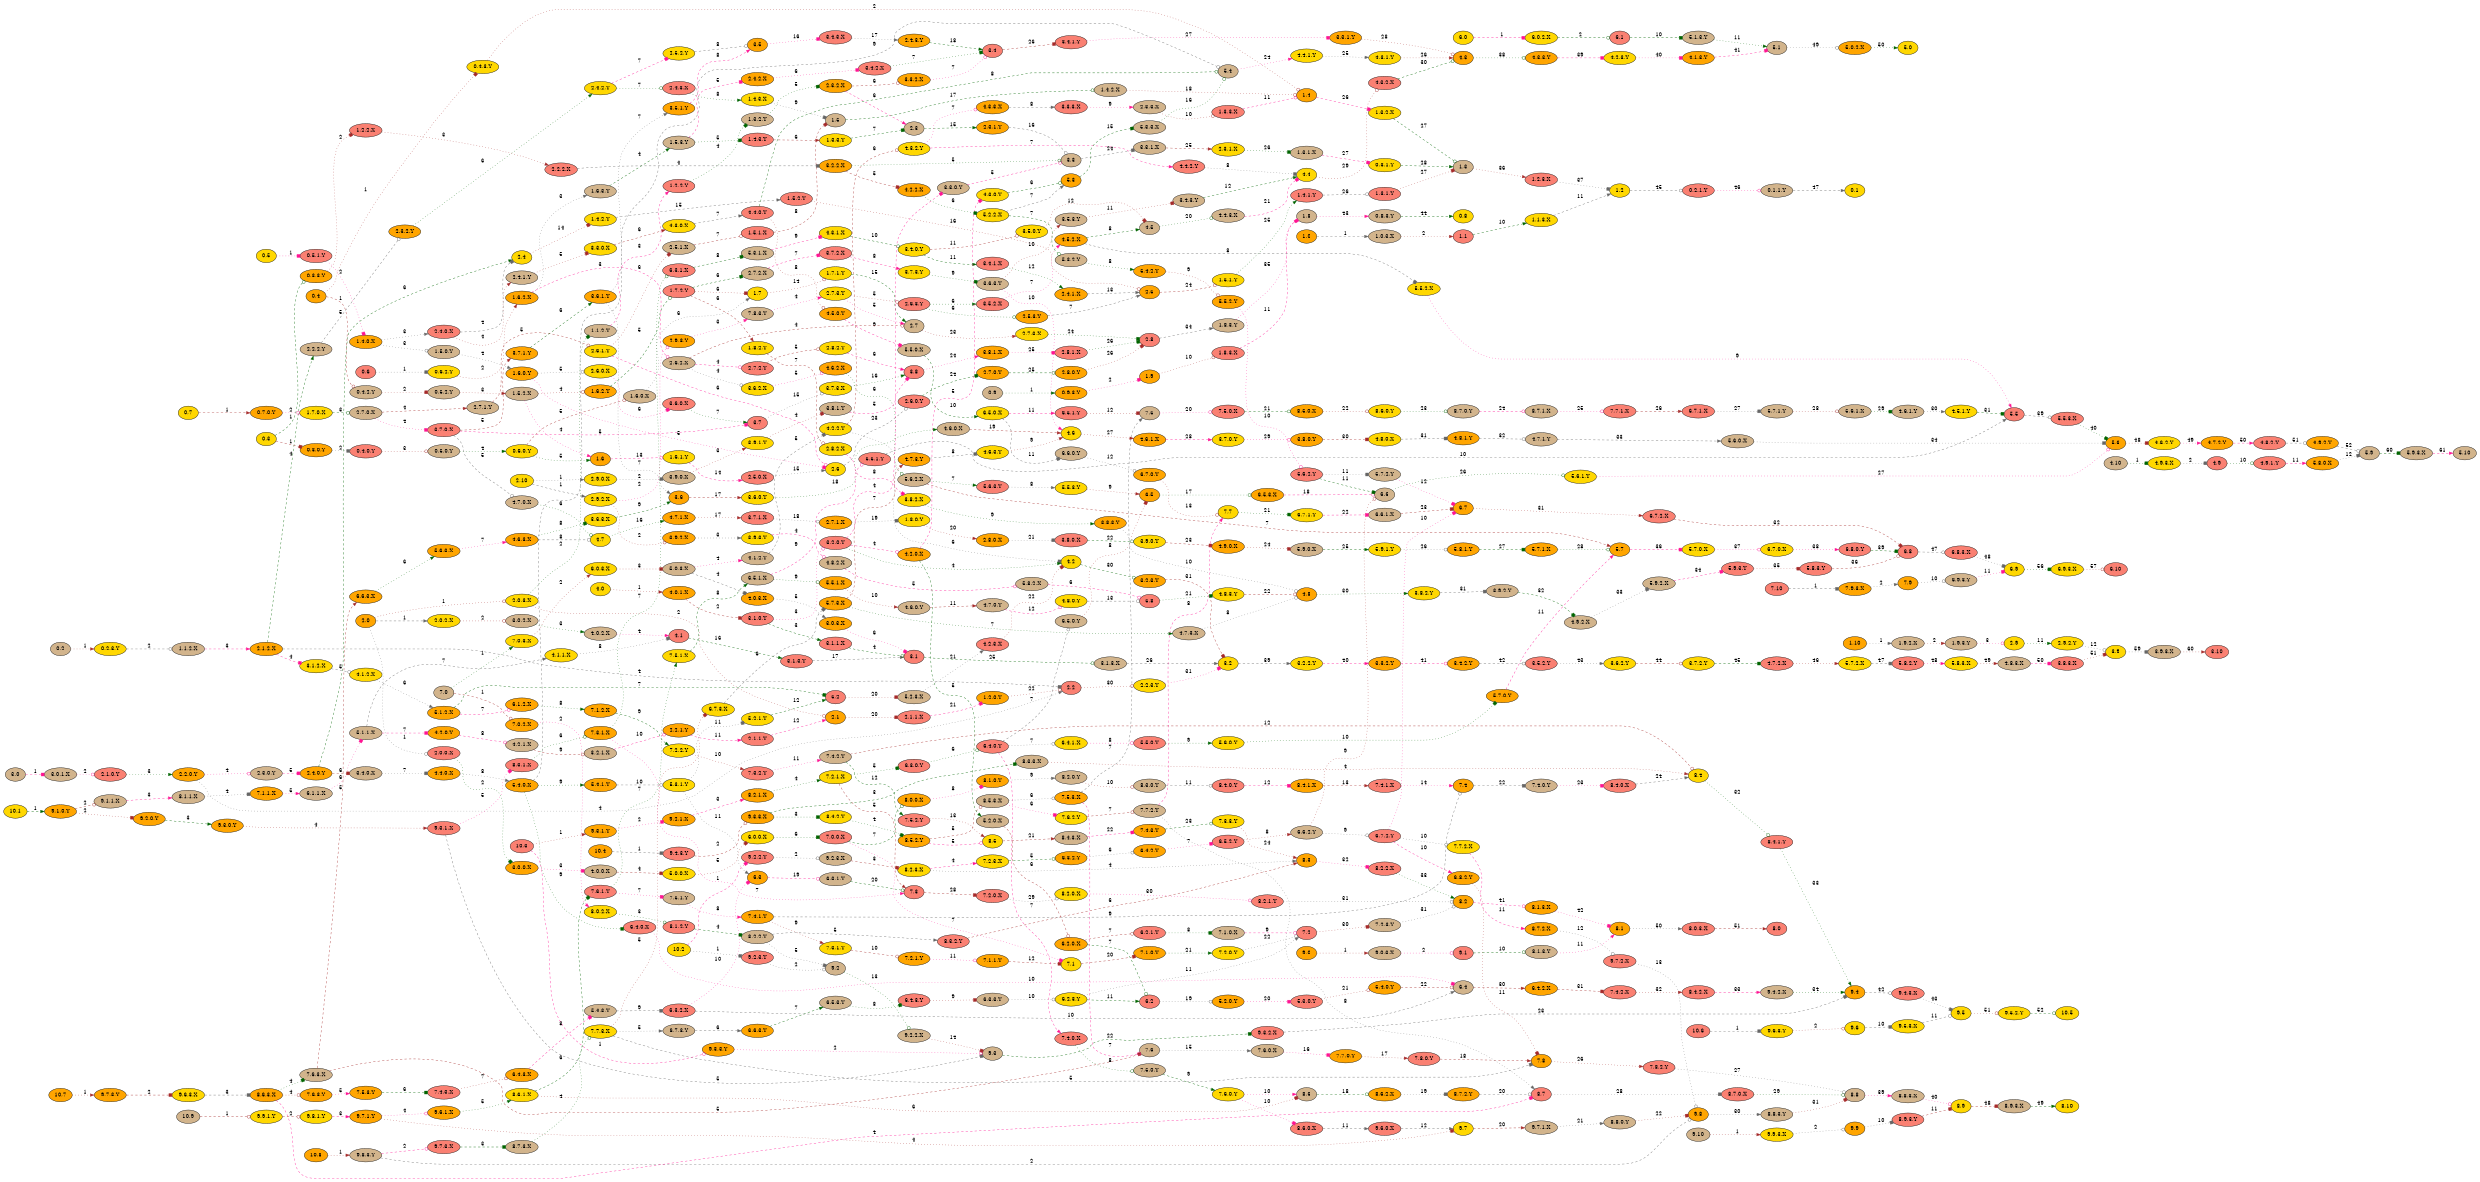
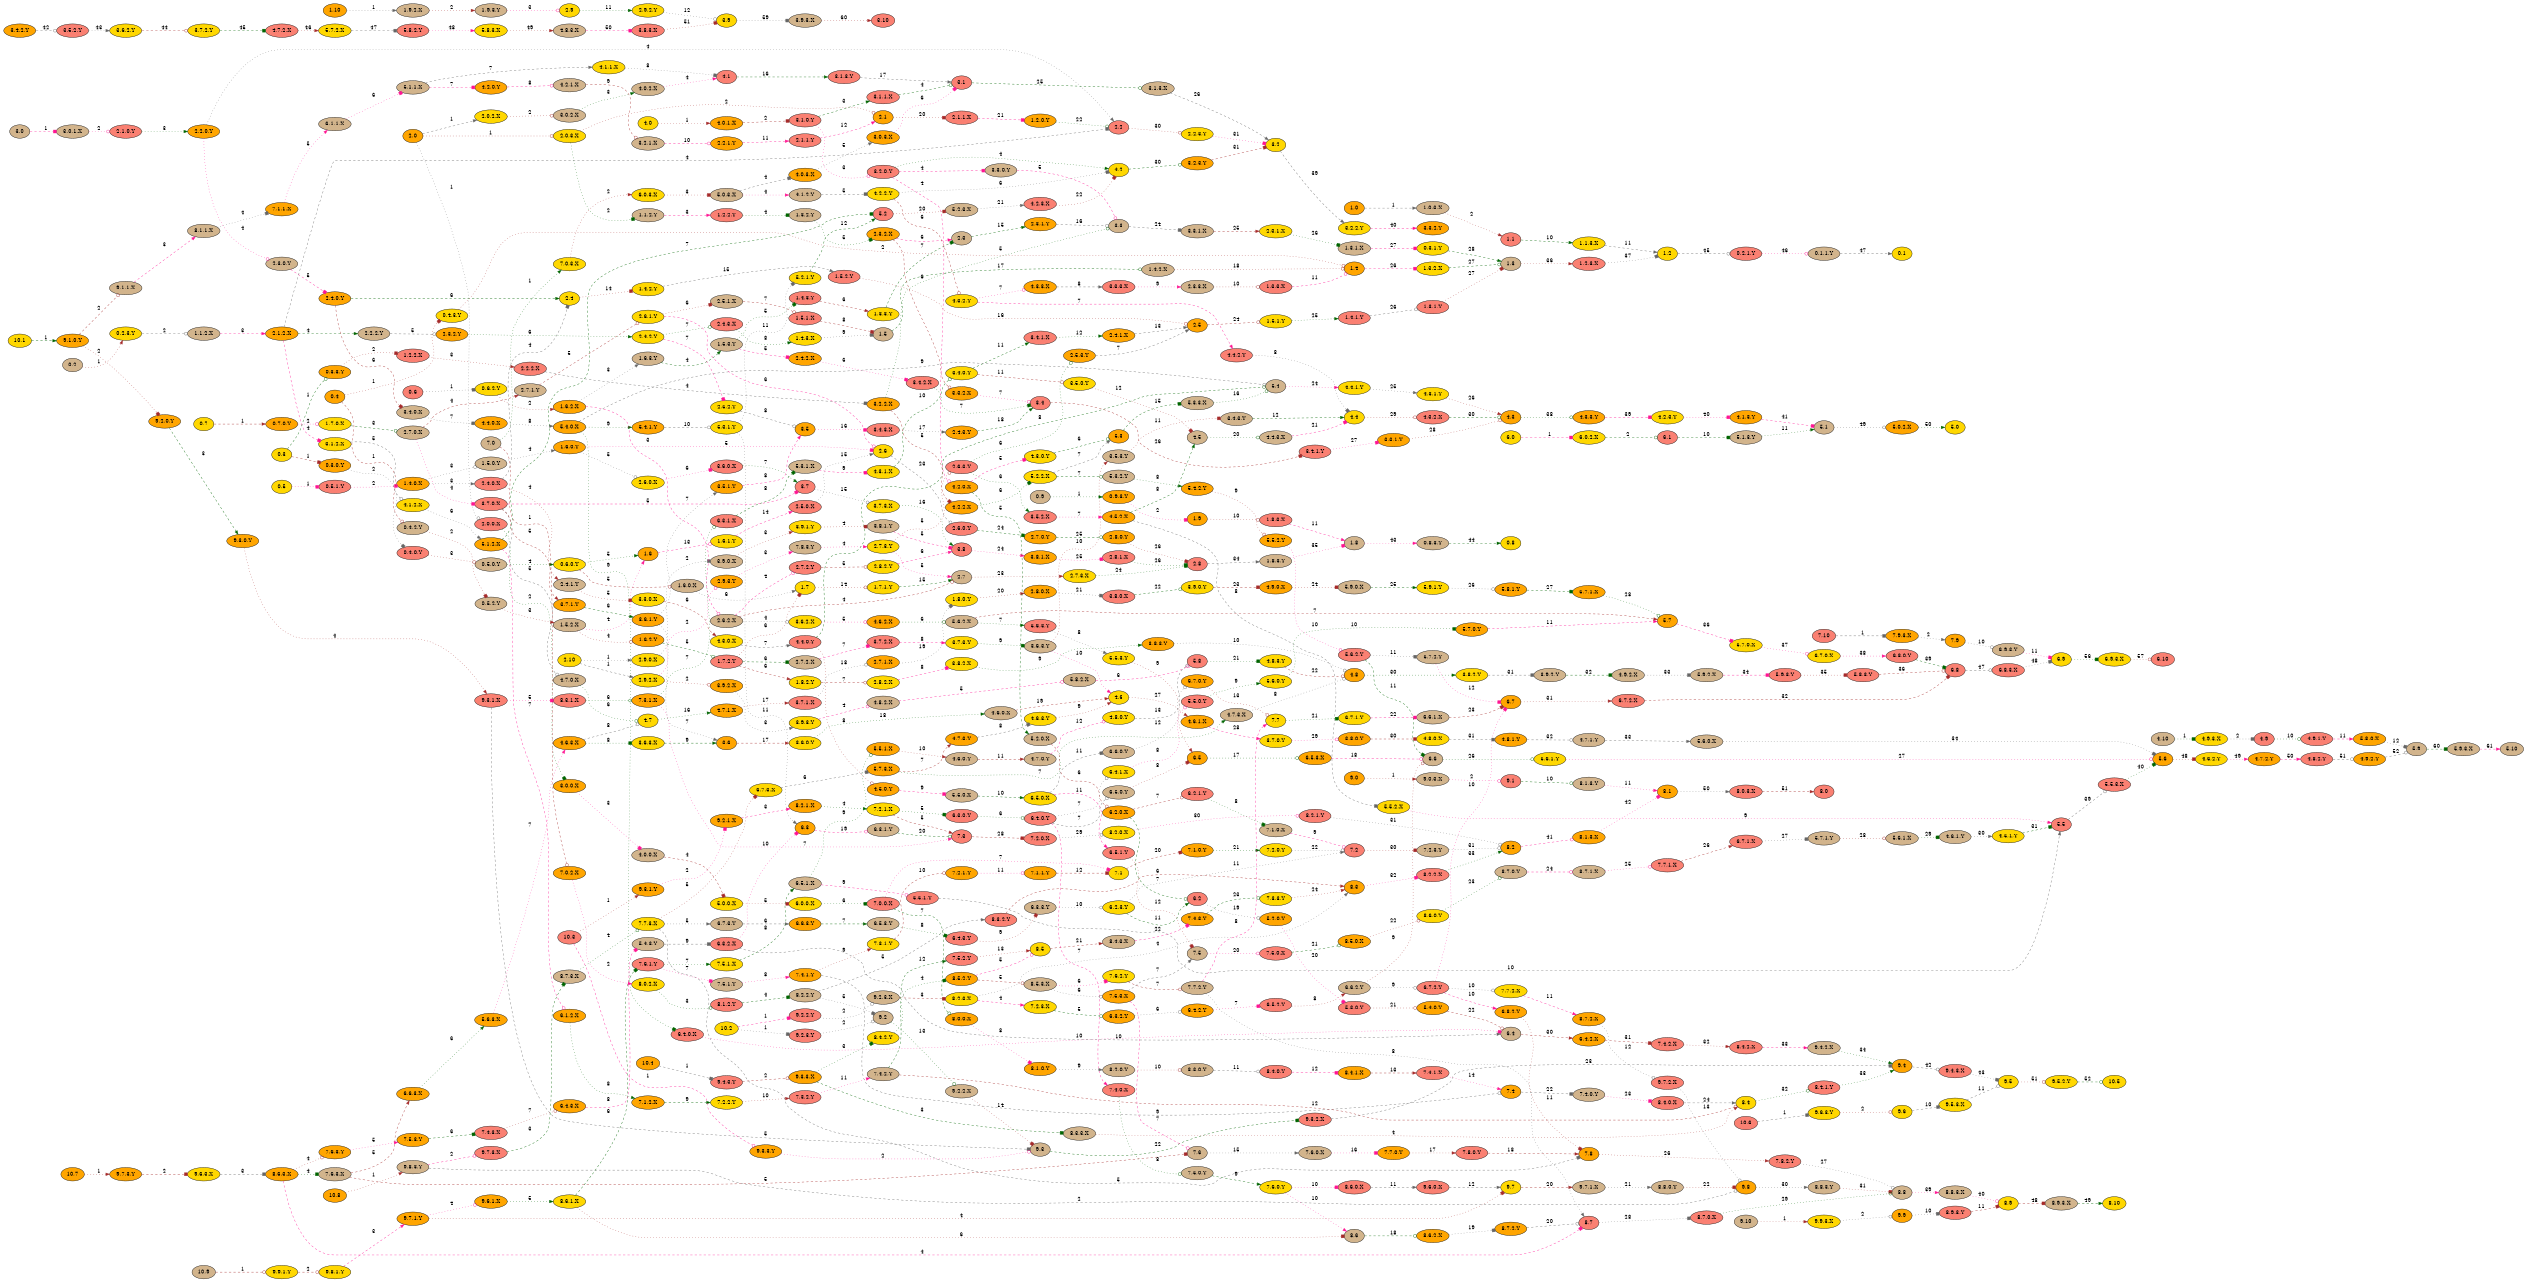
edge "3,3,2,Y" -> "3,4,2,Y": removed, label "41"
edge "1,2,0,Y" -> "2,2": color brown -> darkgreen
